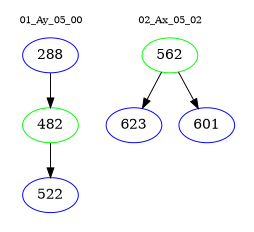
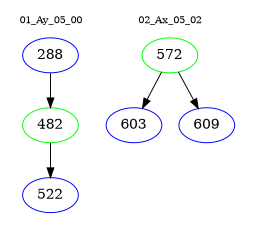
node "562": label "562" -> "572"
node "623": label "623" -> "603"
node "601": label "601" -> "609"
